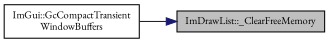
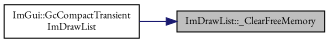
node "ImGui::GcCompactTransient WindowBuffers": label "ImGui::GcCompactTransient WindowBuffers" -> "ImGui::GcCompactTransient ImDrawList"
